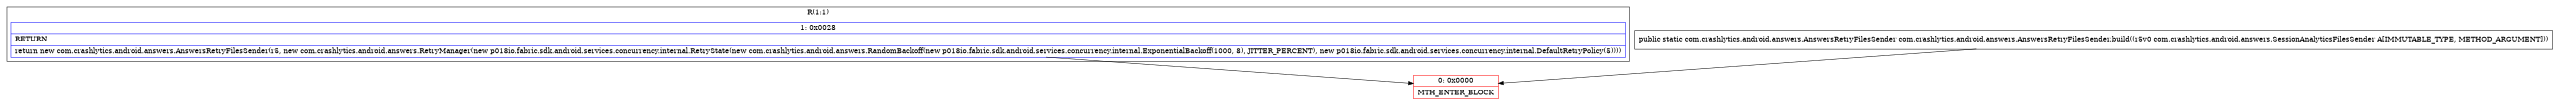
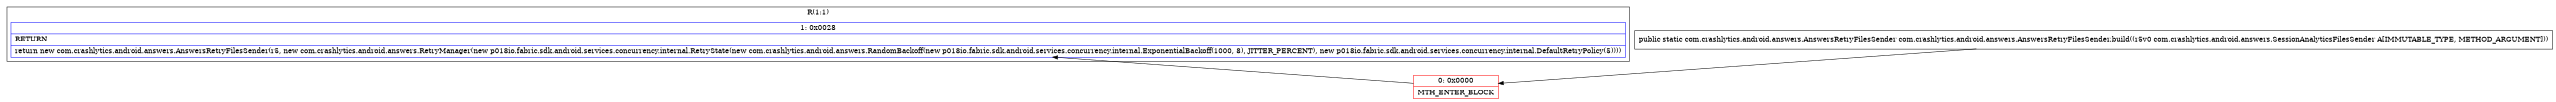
edge "1: 0x0028" -> "0: 0x0000": reversed
